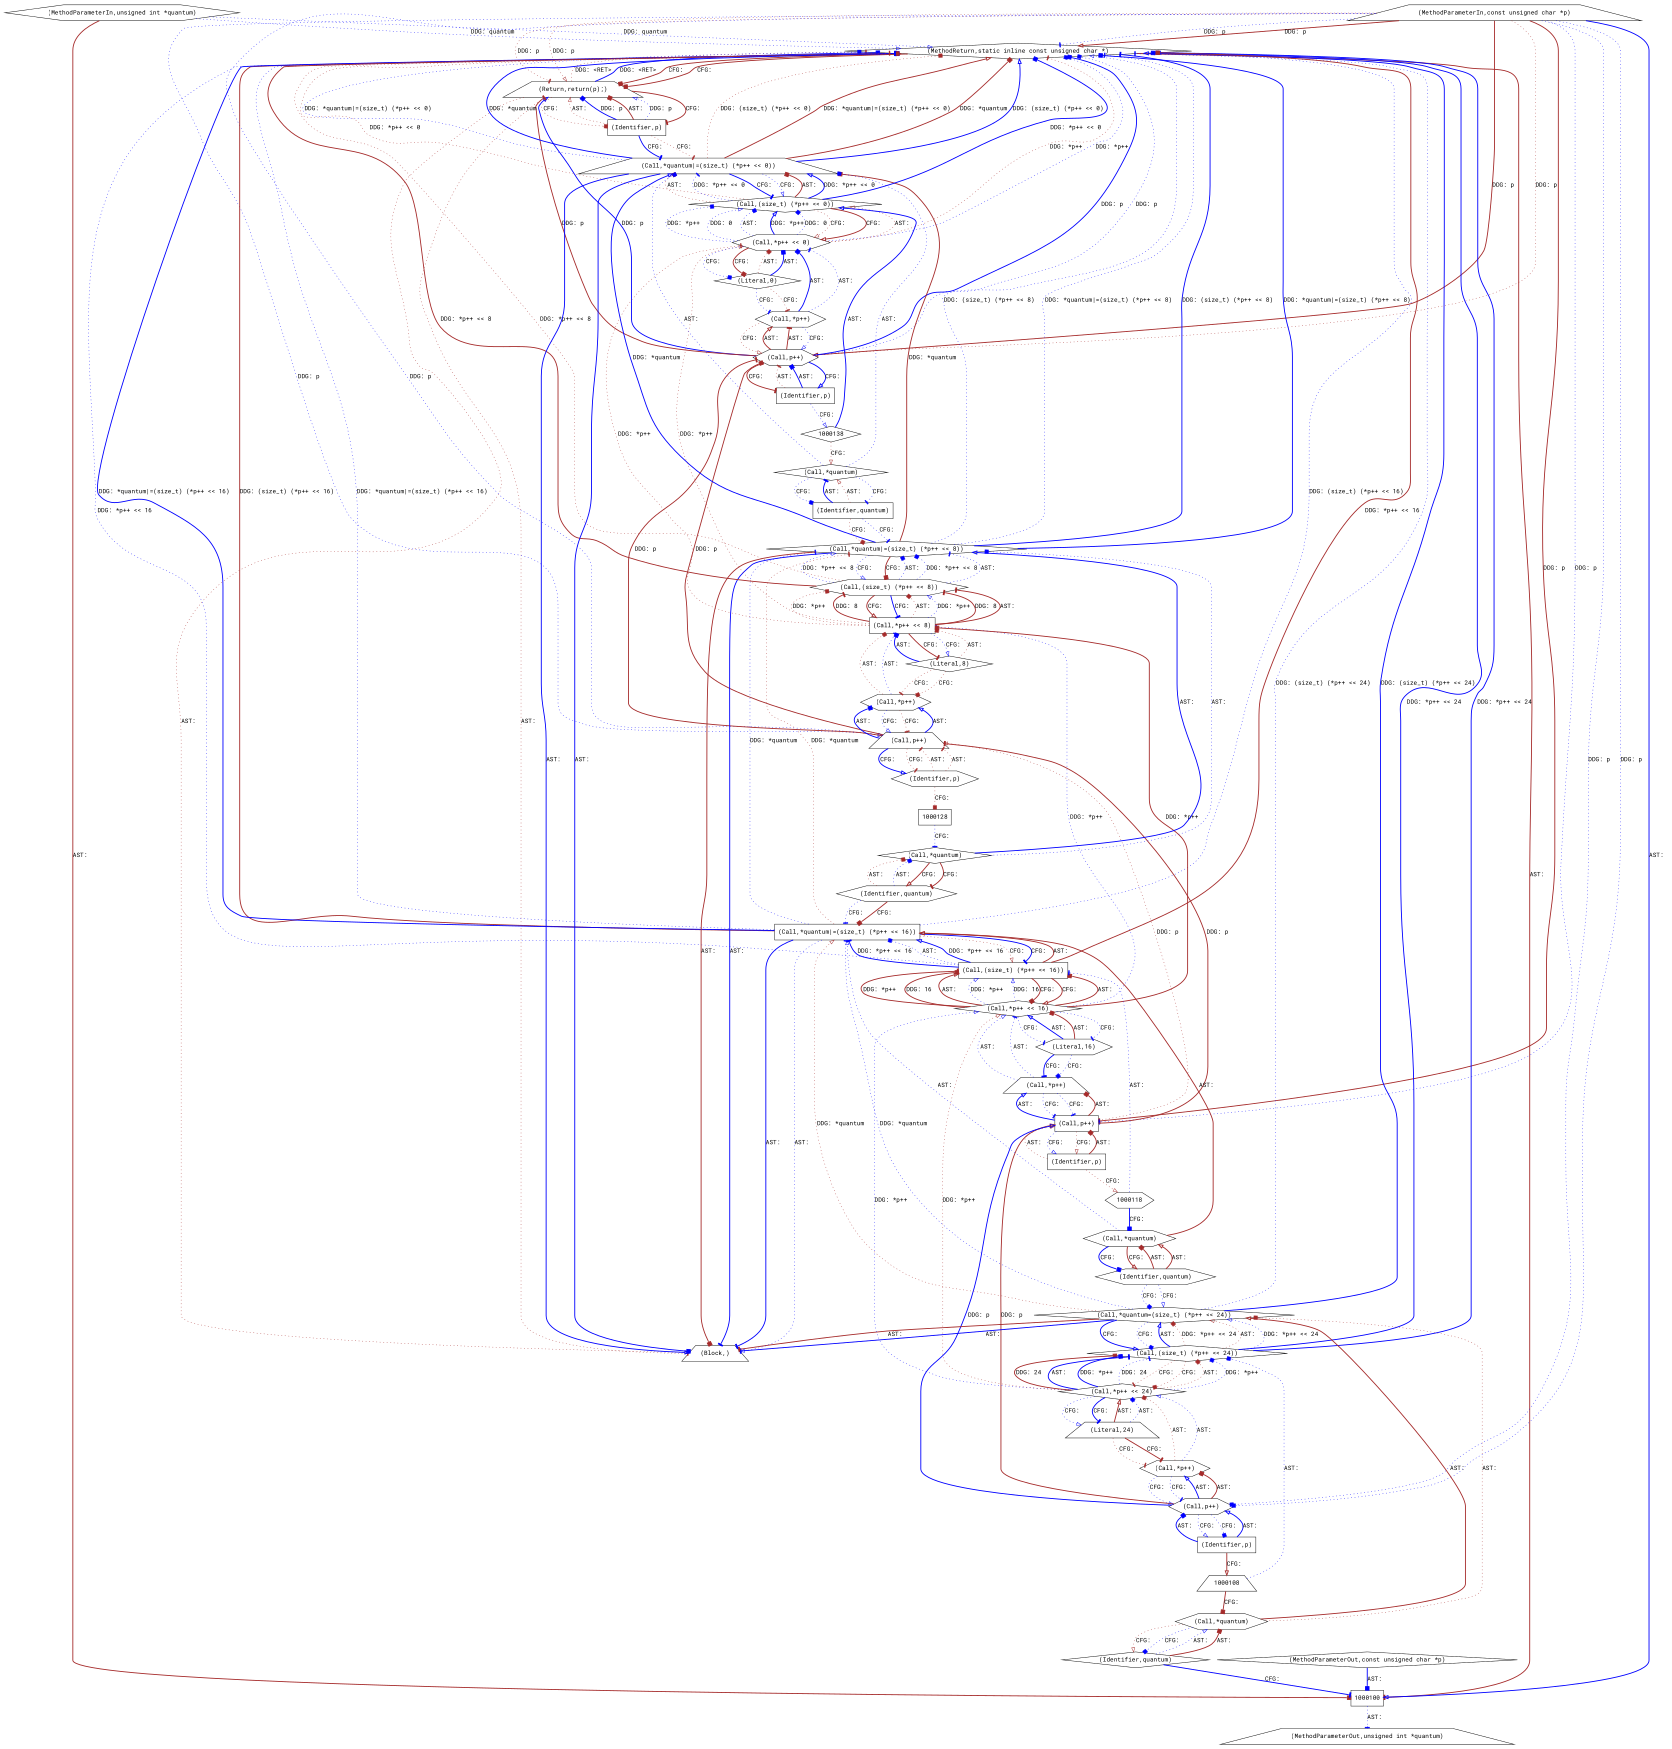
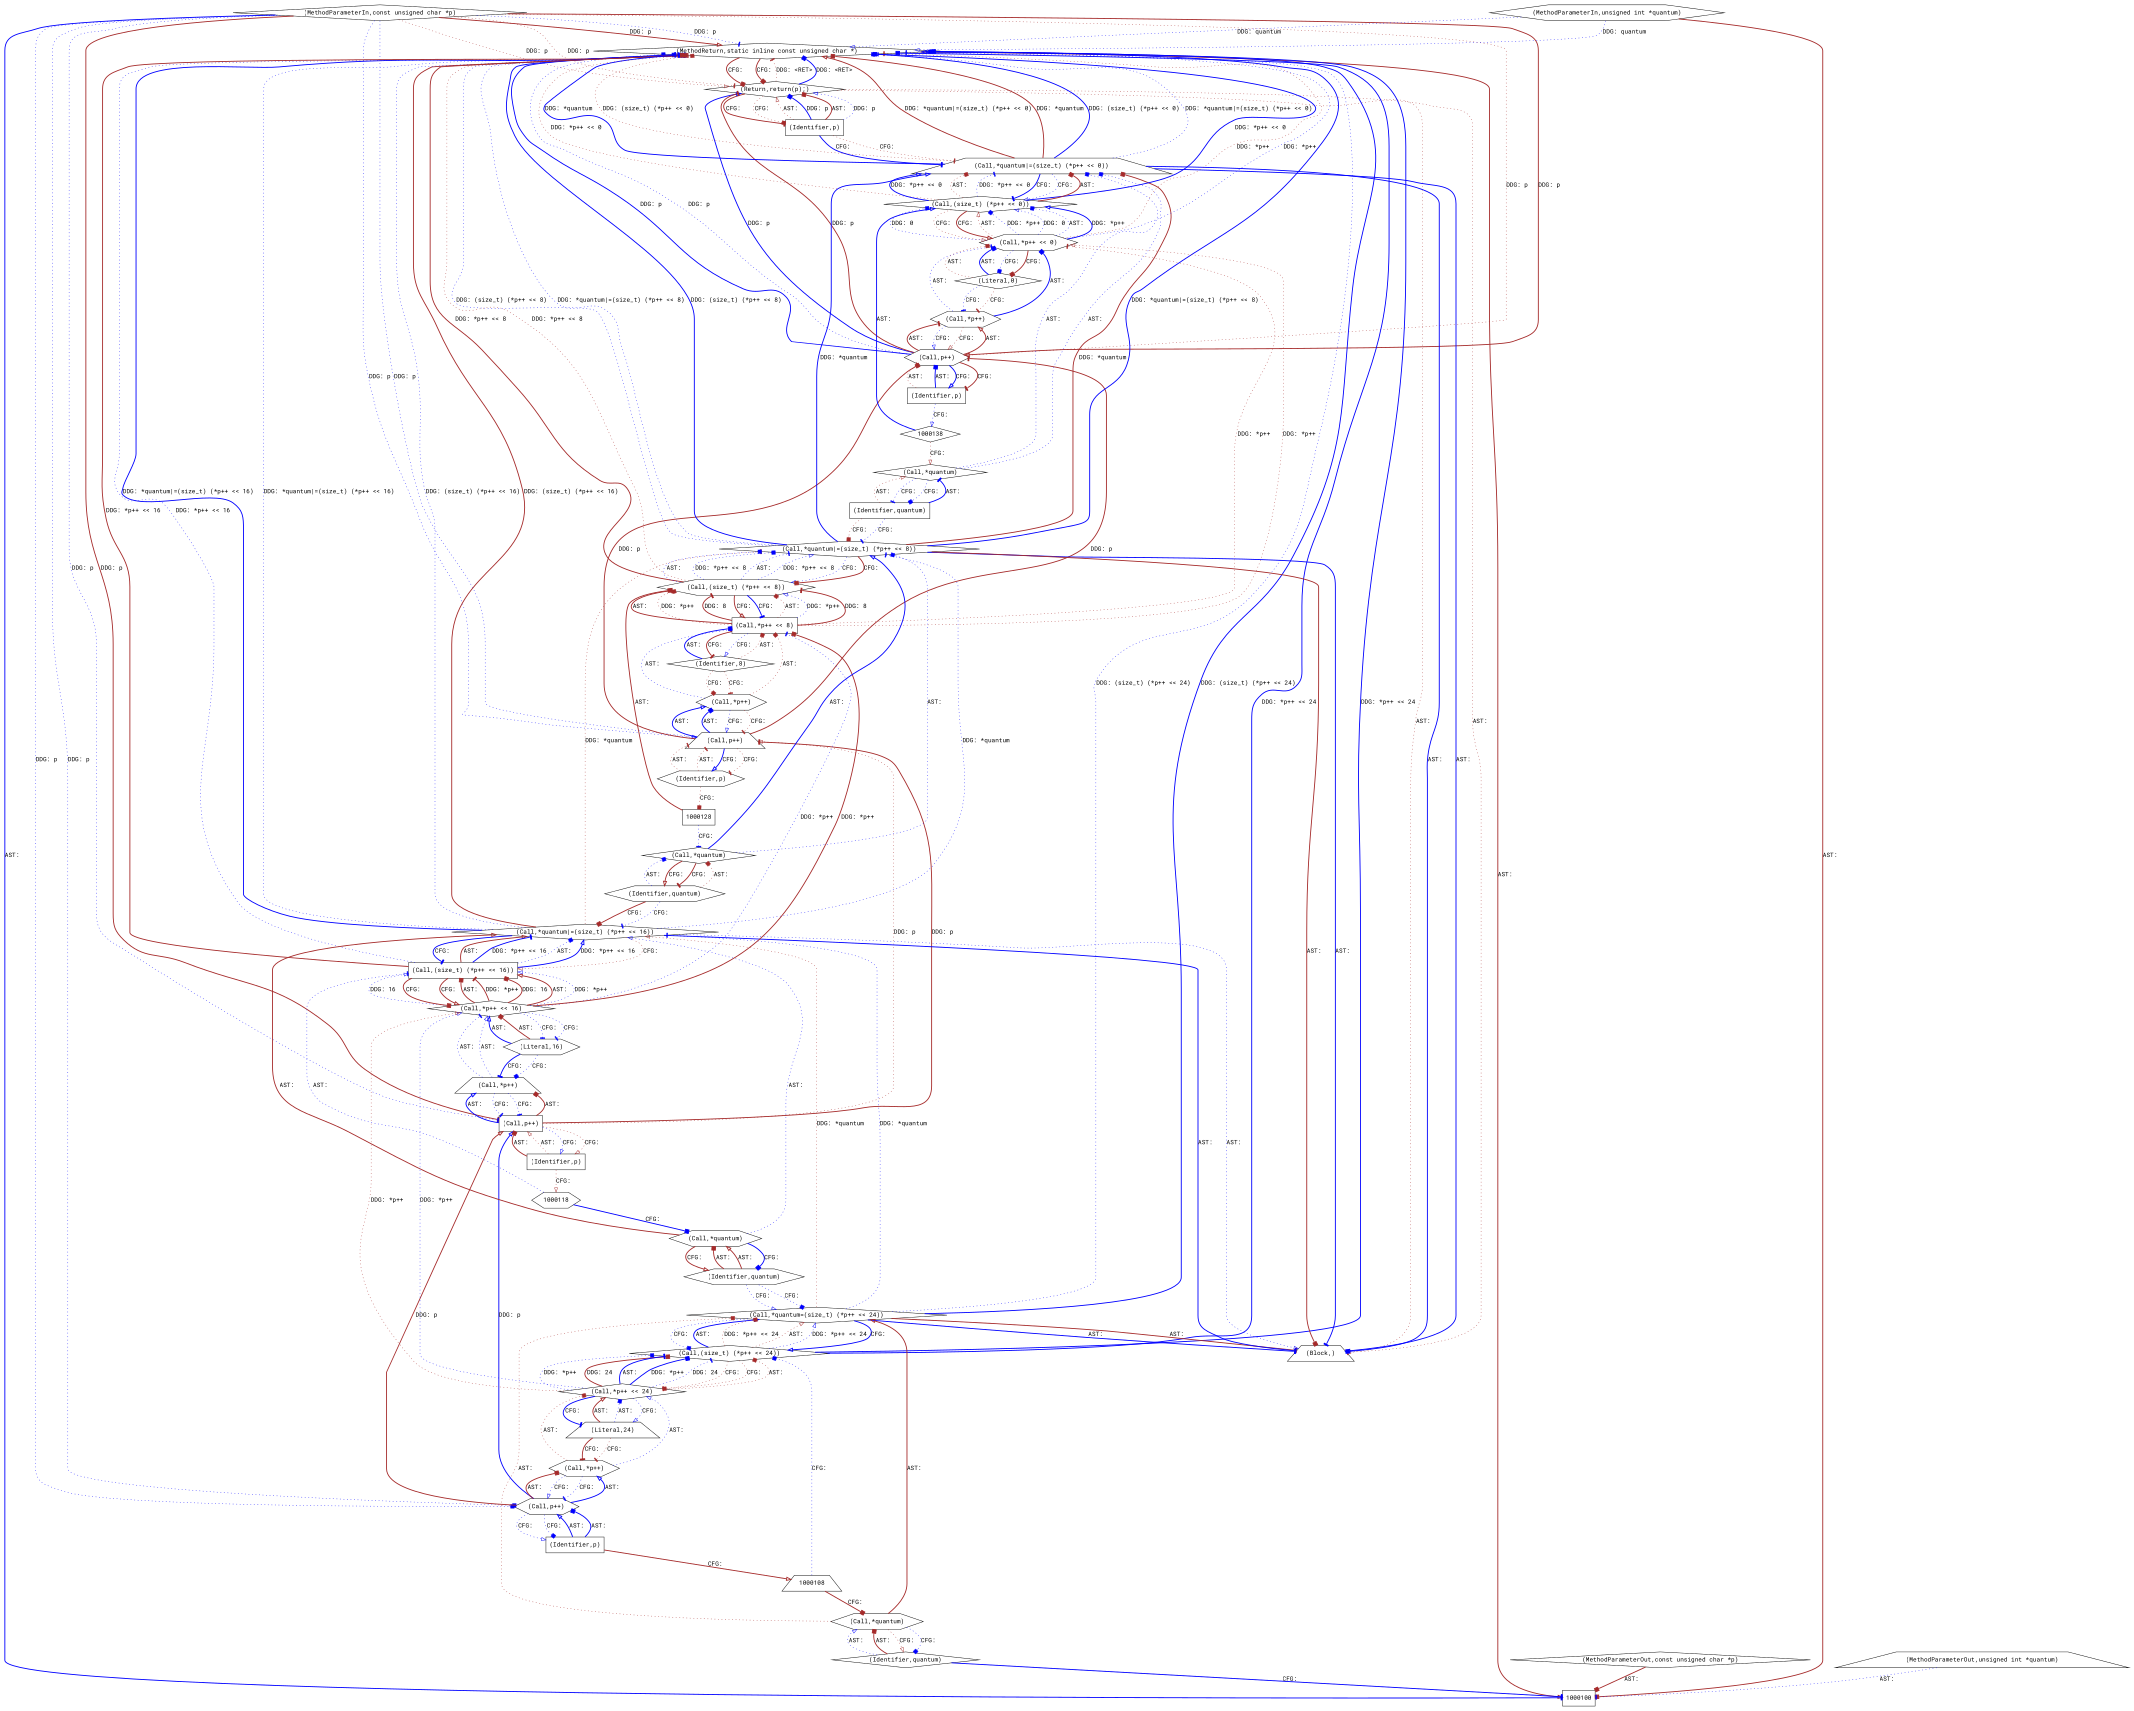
node "(MethodParameterIn,const unsigned char *p)": shape trapezium -> diamond
node "(Return,return(p);)": shape trapezium -> diamond
node "(Literal,8)": label "(Literal,8)" -> "(Identifier,8)"
edge "1000128" -> "(Call,(size_t) (*p++ << 8))": added, label "AST:"
edge "(MethodReturn,static inline const unsigned char *)" -> "1000100": arrowhead tee -> onormal
node "(Call,*quantum|=(size_t) (*p++ << 16))": shape box -> diamond
edge "(MethodParameterIn,const unsigned char *p)" -> "1000100": arrowhead onormal -> tee
edge "1000108" -> "(Call,(size_t) (*p++ << 24))": label "AST: " -> "CFG: "
edge "(MethodParameterOut,const unsigned char *p)" -> "1000100": color blue -> brown
edge "1000100" -> "(MethodParameterOut,unsigned int *quantum)": reversed
